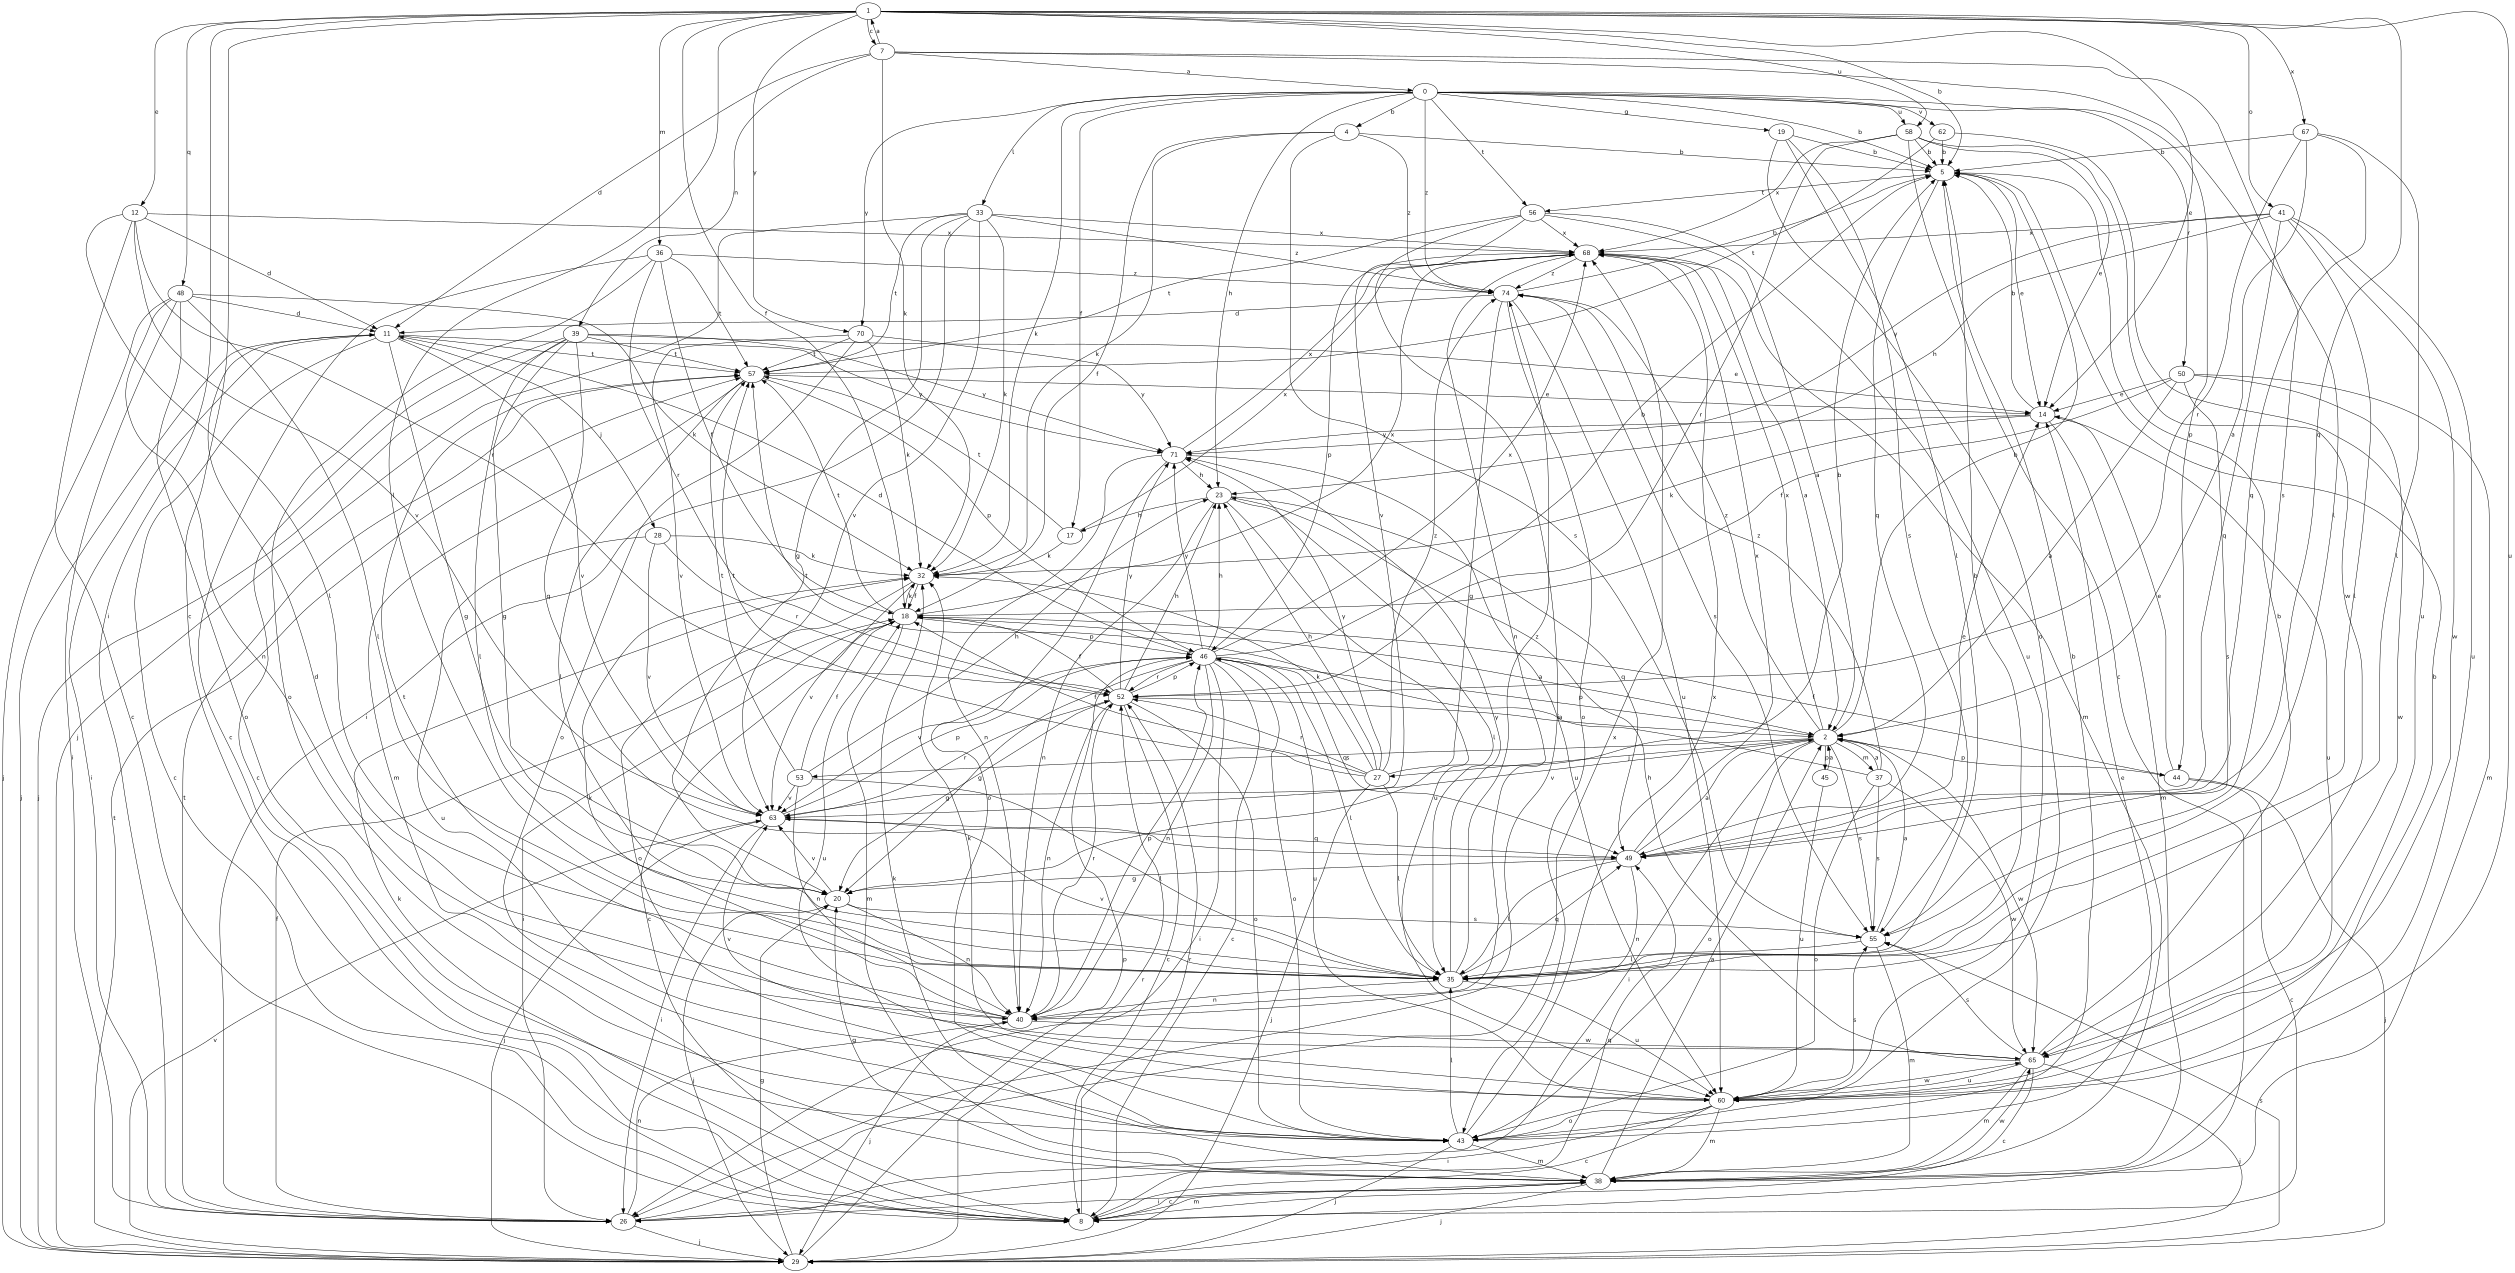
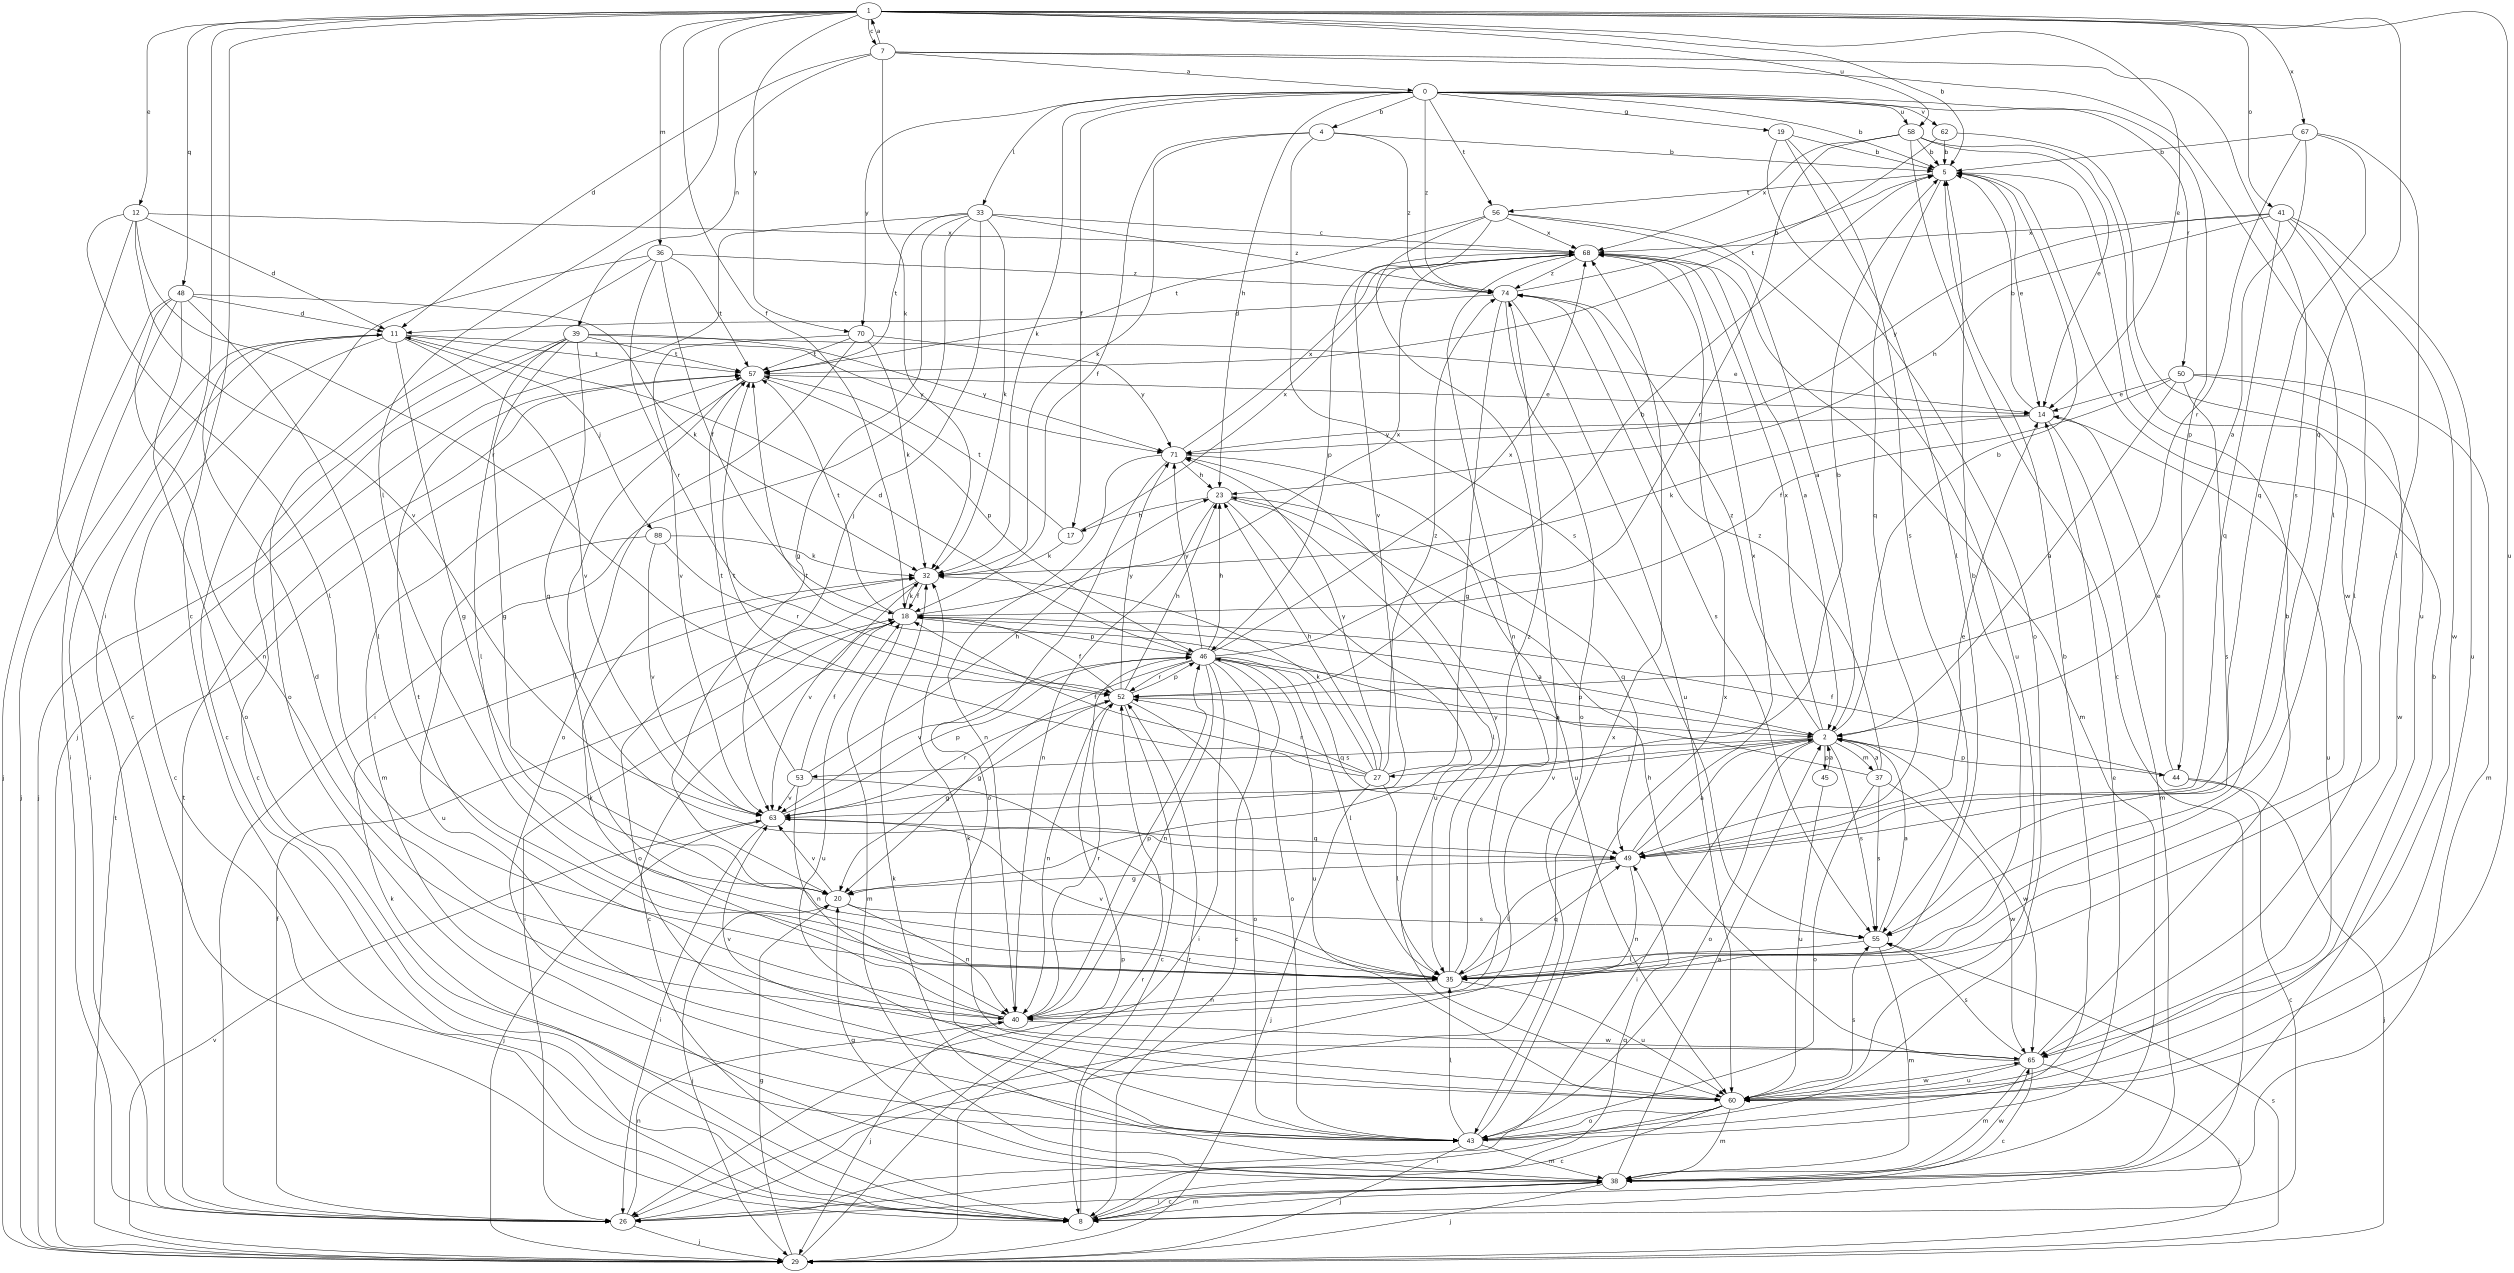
edge "33" -> "68": label "x" -> "c"
edge "33" -> "63": label "v" -> "j"
node "28": label "28" -> "88"
